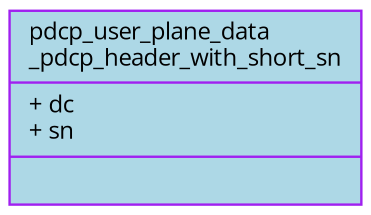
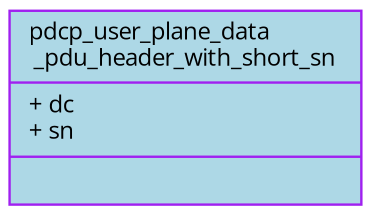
node "pdcp_user_plane_data": text "_pdcp_header_with_short_sn" -> "_pdu_header_with_short_sn"
